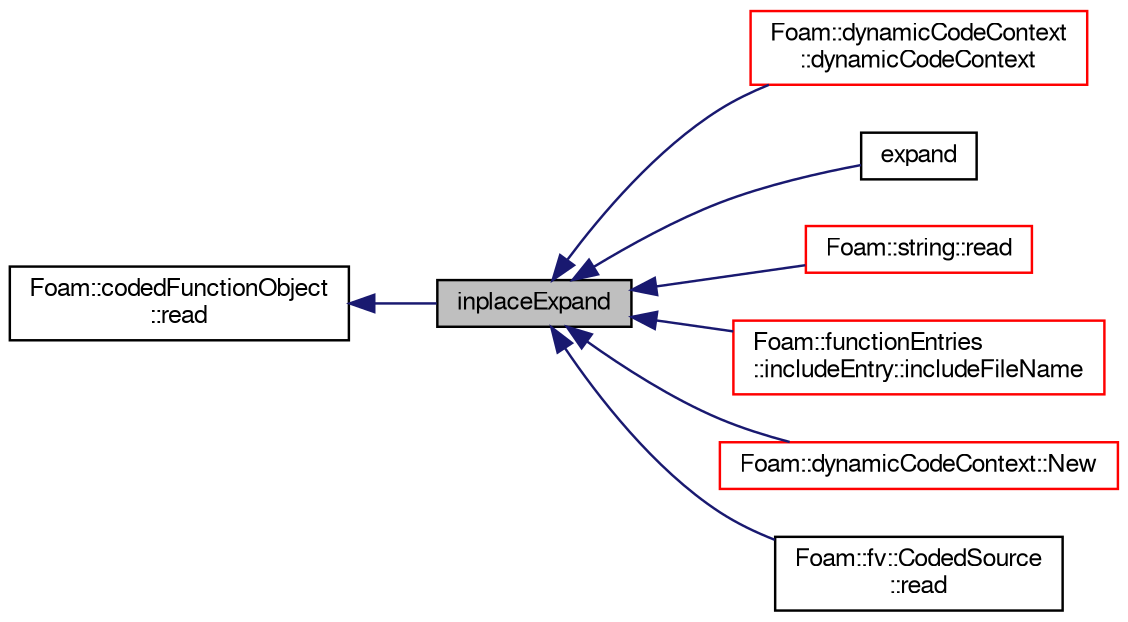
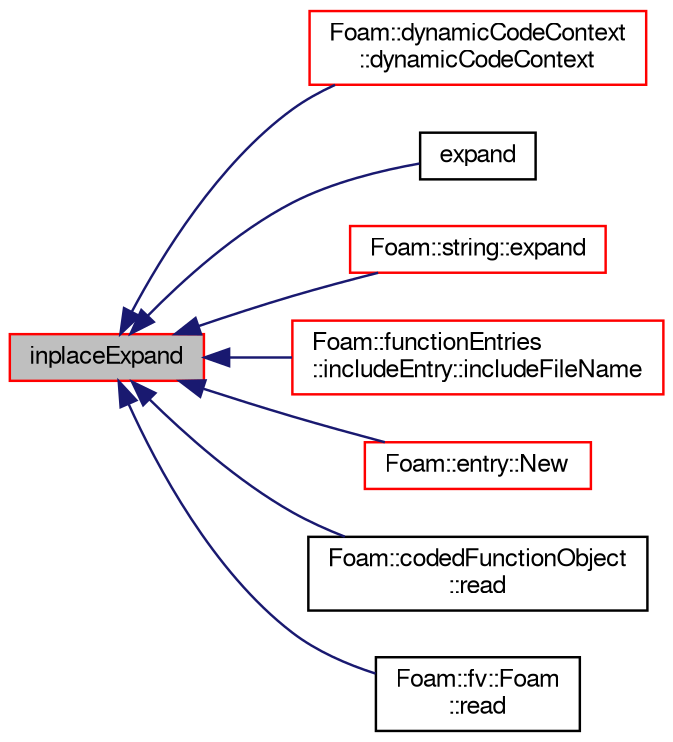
node "Foam::string::read": label "Foam::string::read" -> "Foam::string::expand"
edge "inplaceExpand" -> "Foam::codedFunctionObject ::read": reversed
node "inplaceExpand": color black -> red
node "Foam::dynamicCodeContext::New": label "Foam::dynamicCodeContext::New" -> "Foam::entry::New"
node "Foam::fv::CodedSource ::read": label "Foam::fv::CodedSource ::read" -> "Foam::fv::Foam ::read"
